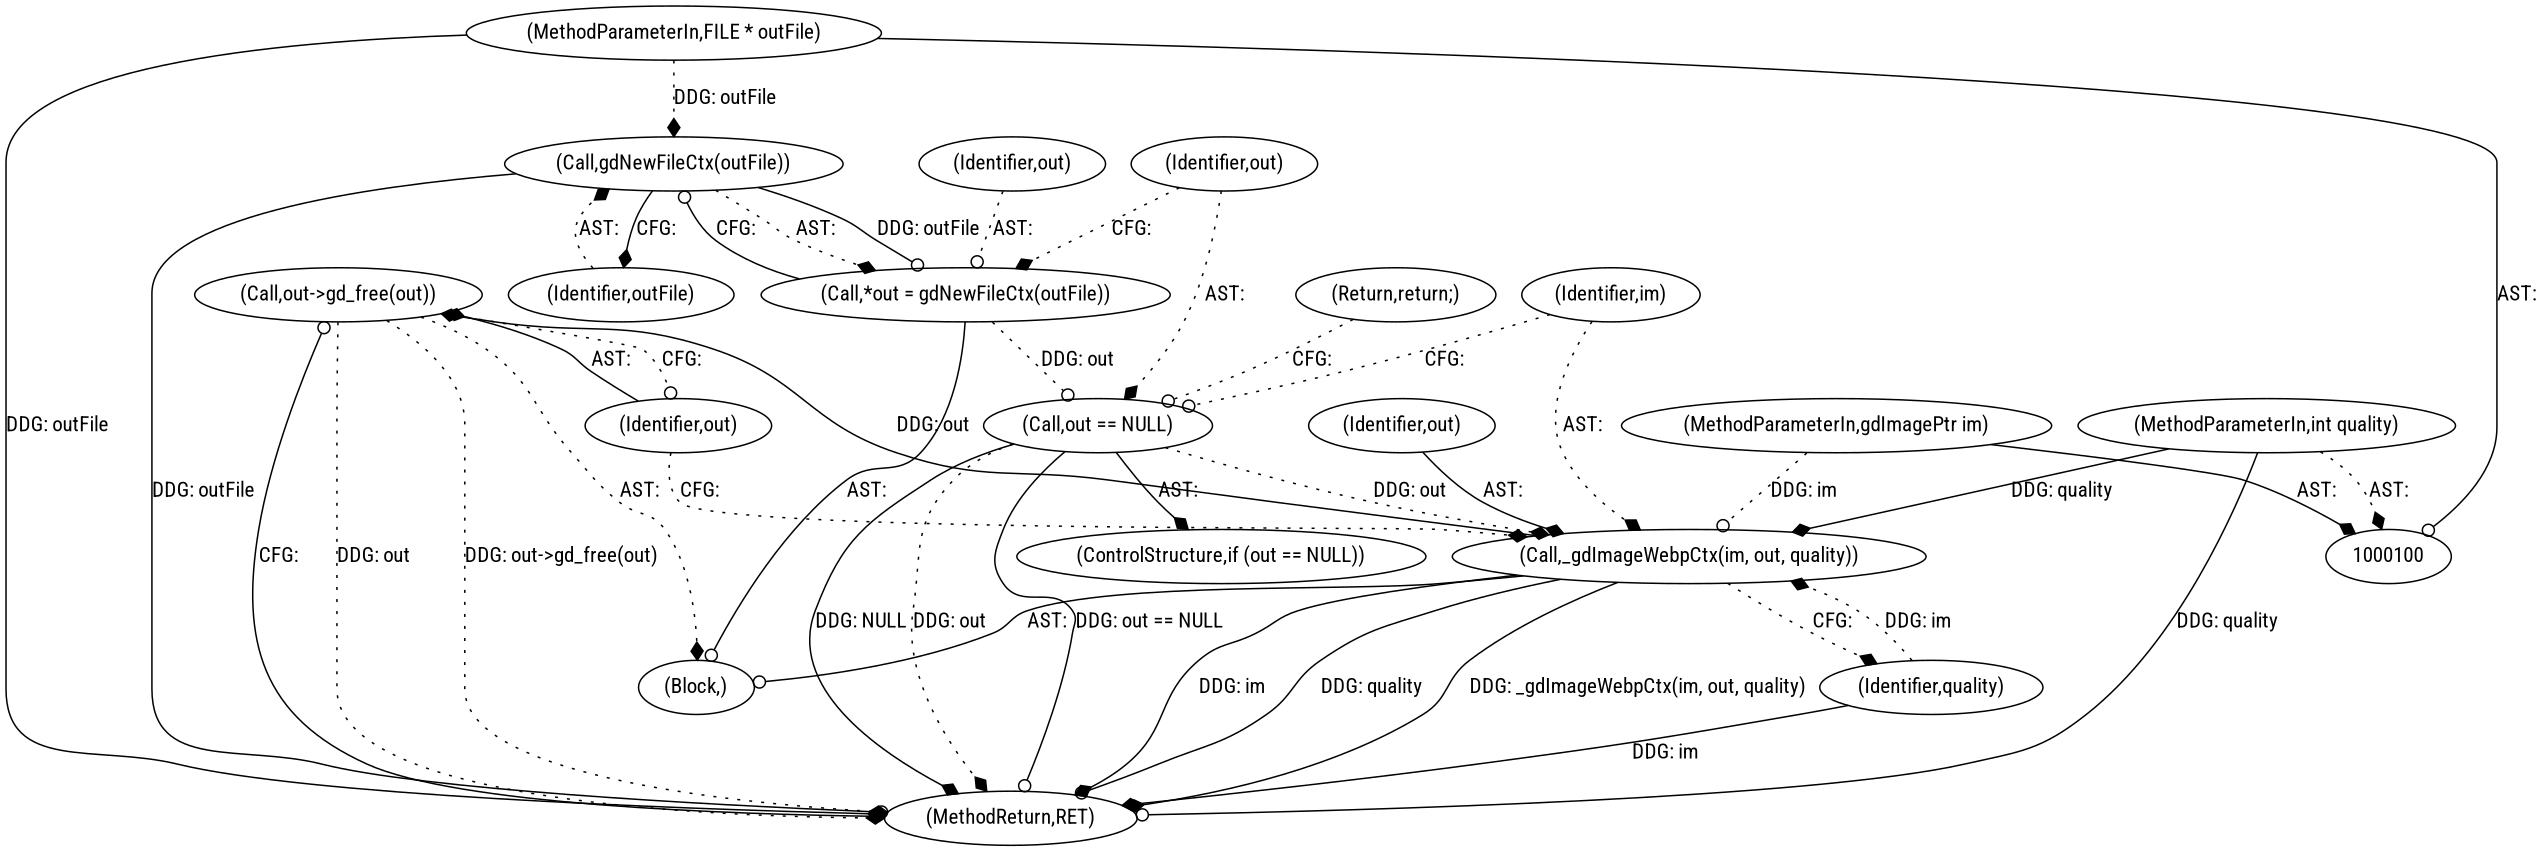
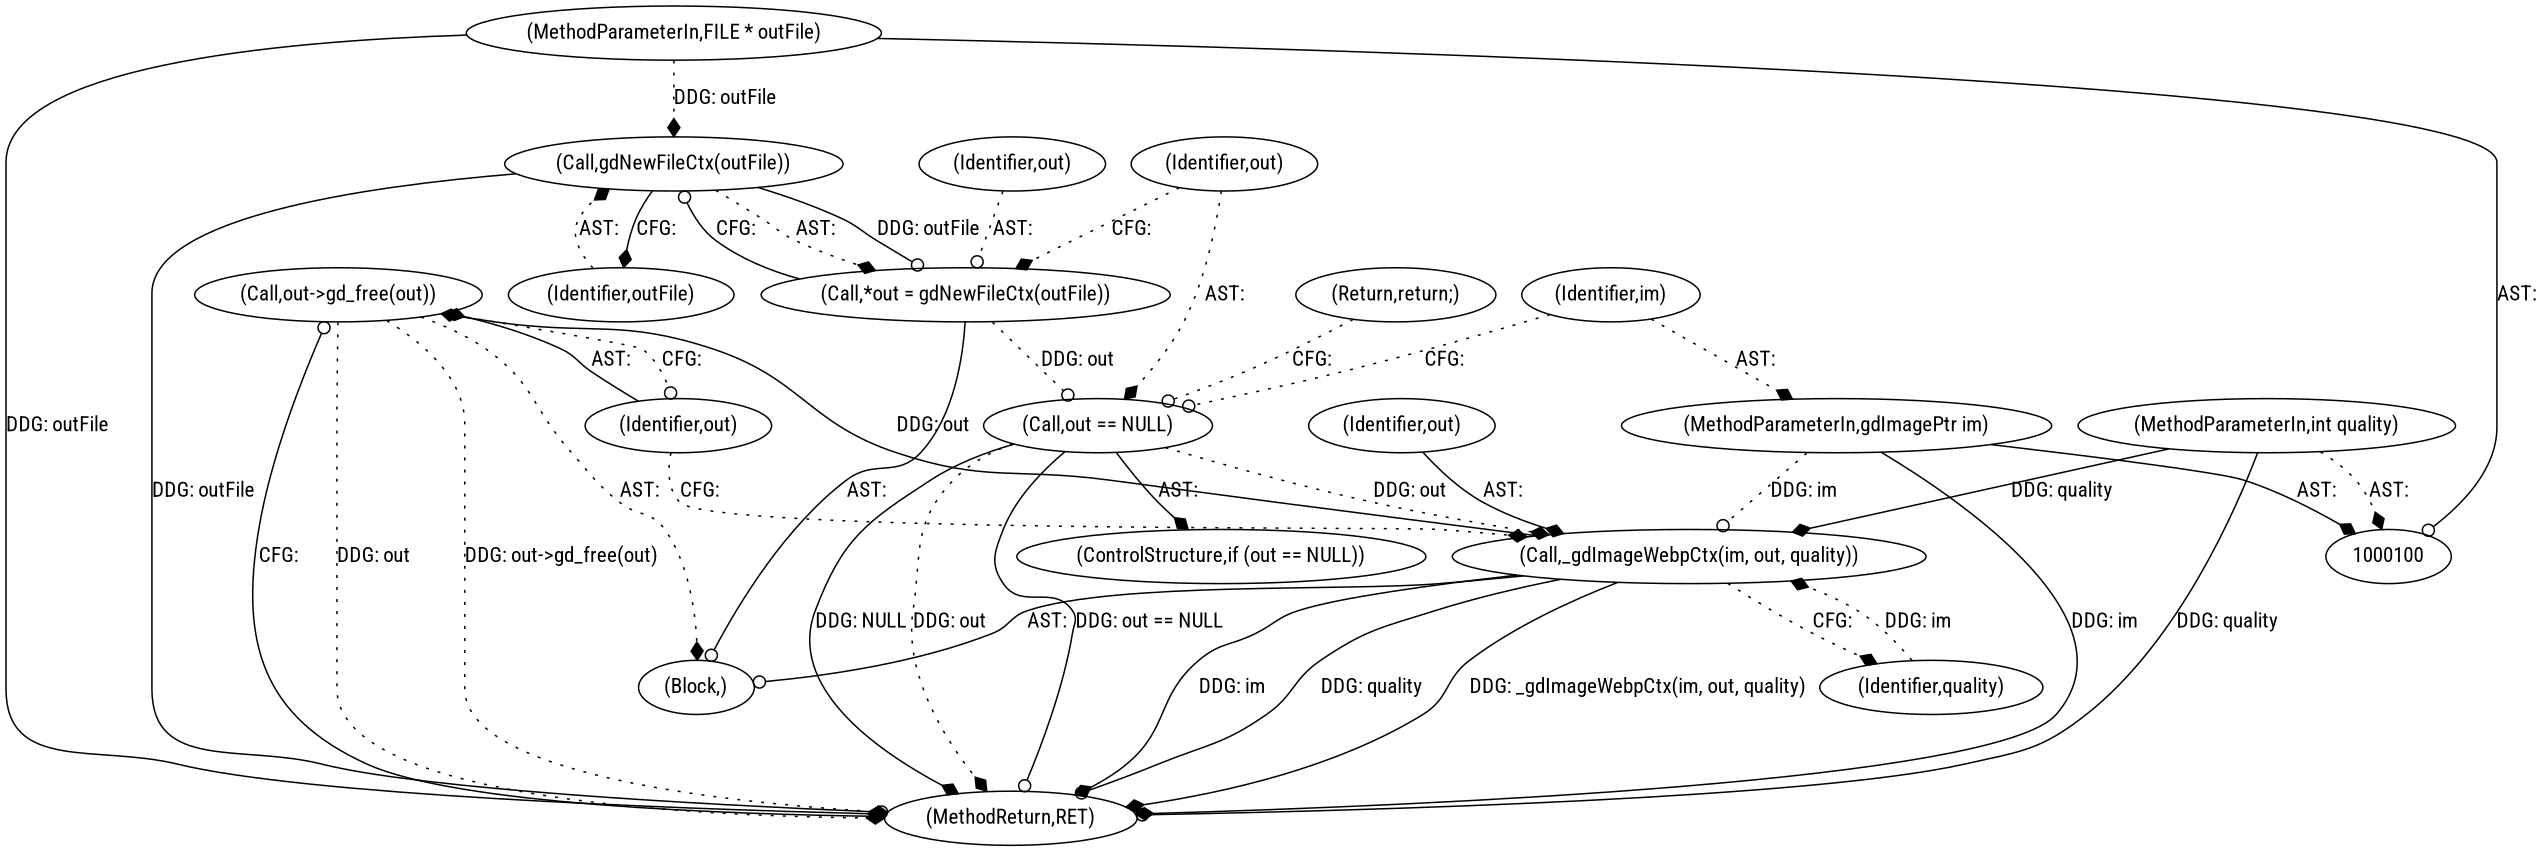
edge "(Identifier,im)" -> "(Call,_gdImageWebpCtx(im, out, quality))": now "(Identifier,im)" -> "(MethodParameterIn,gdImagePtr im)"
edge "(Identifier,quality)" -> "(MethodReturn,RET)": now "(MethodParameterIn,gdImagePtr im)" -> "(MethodReturn,RET)"
